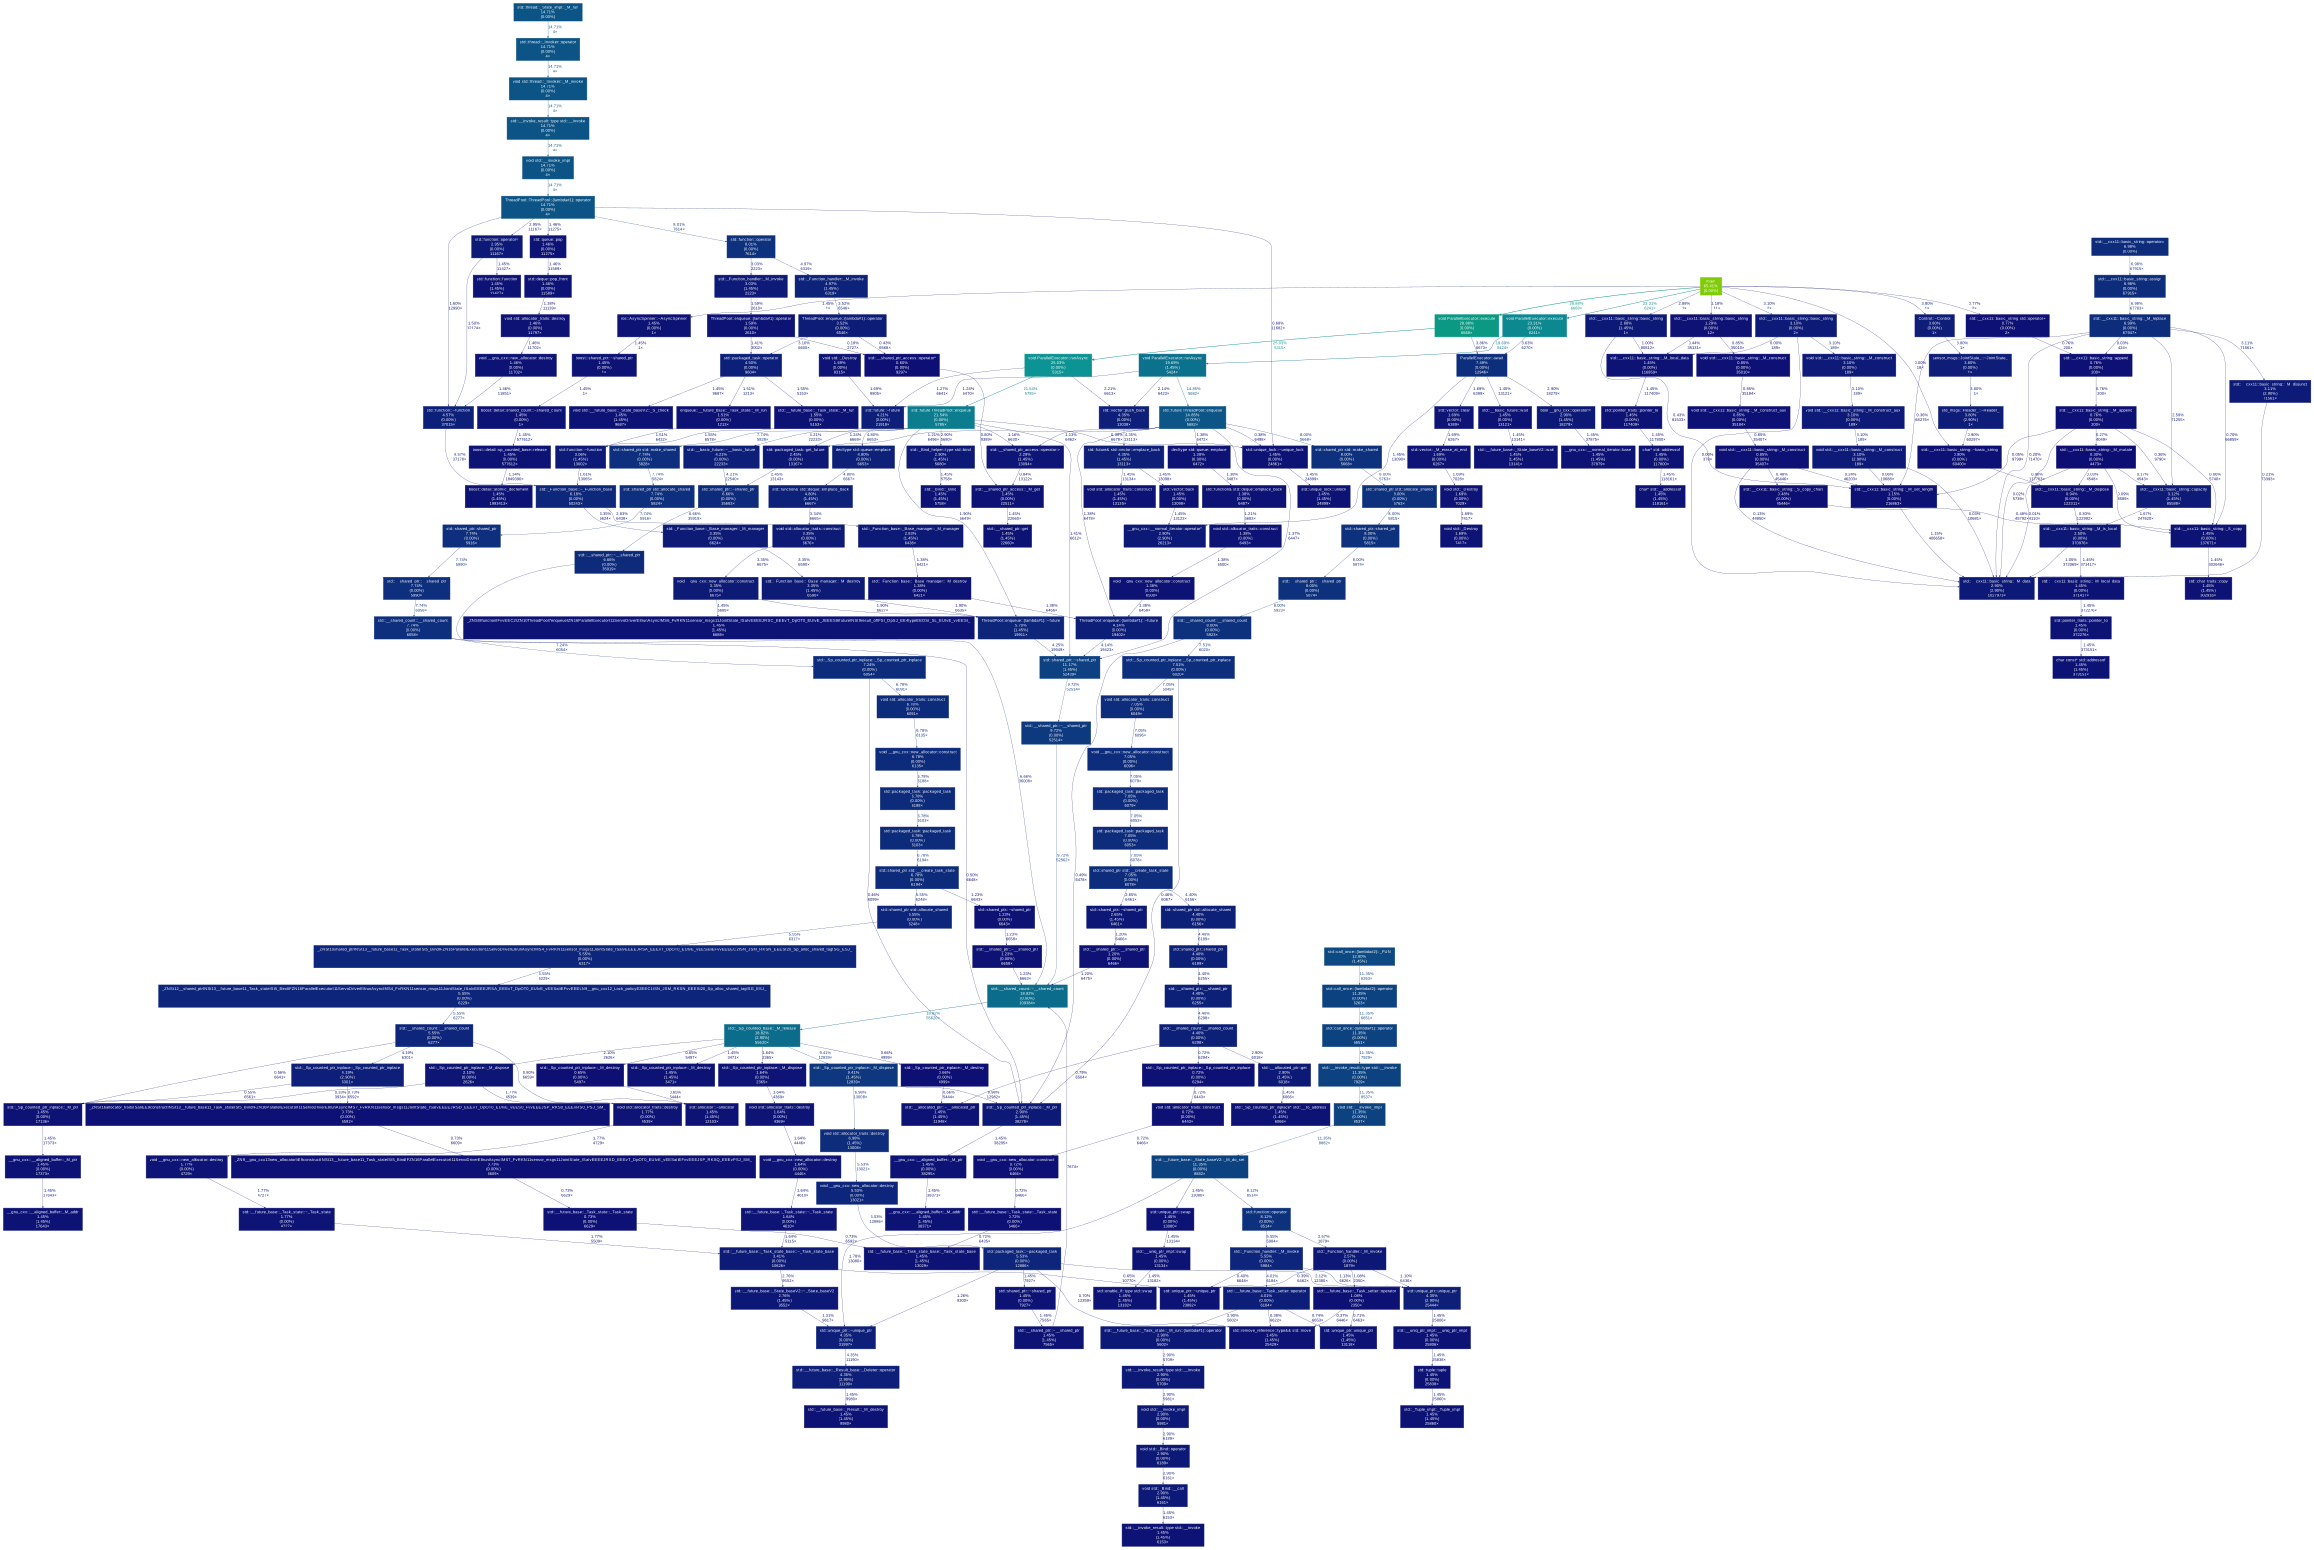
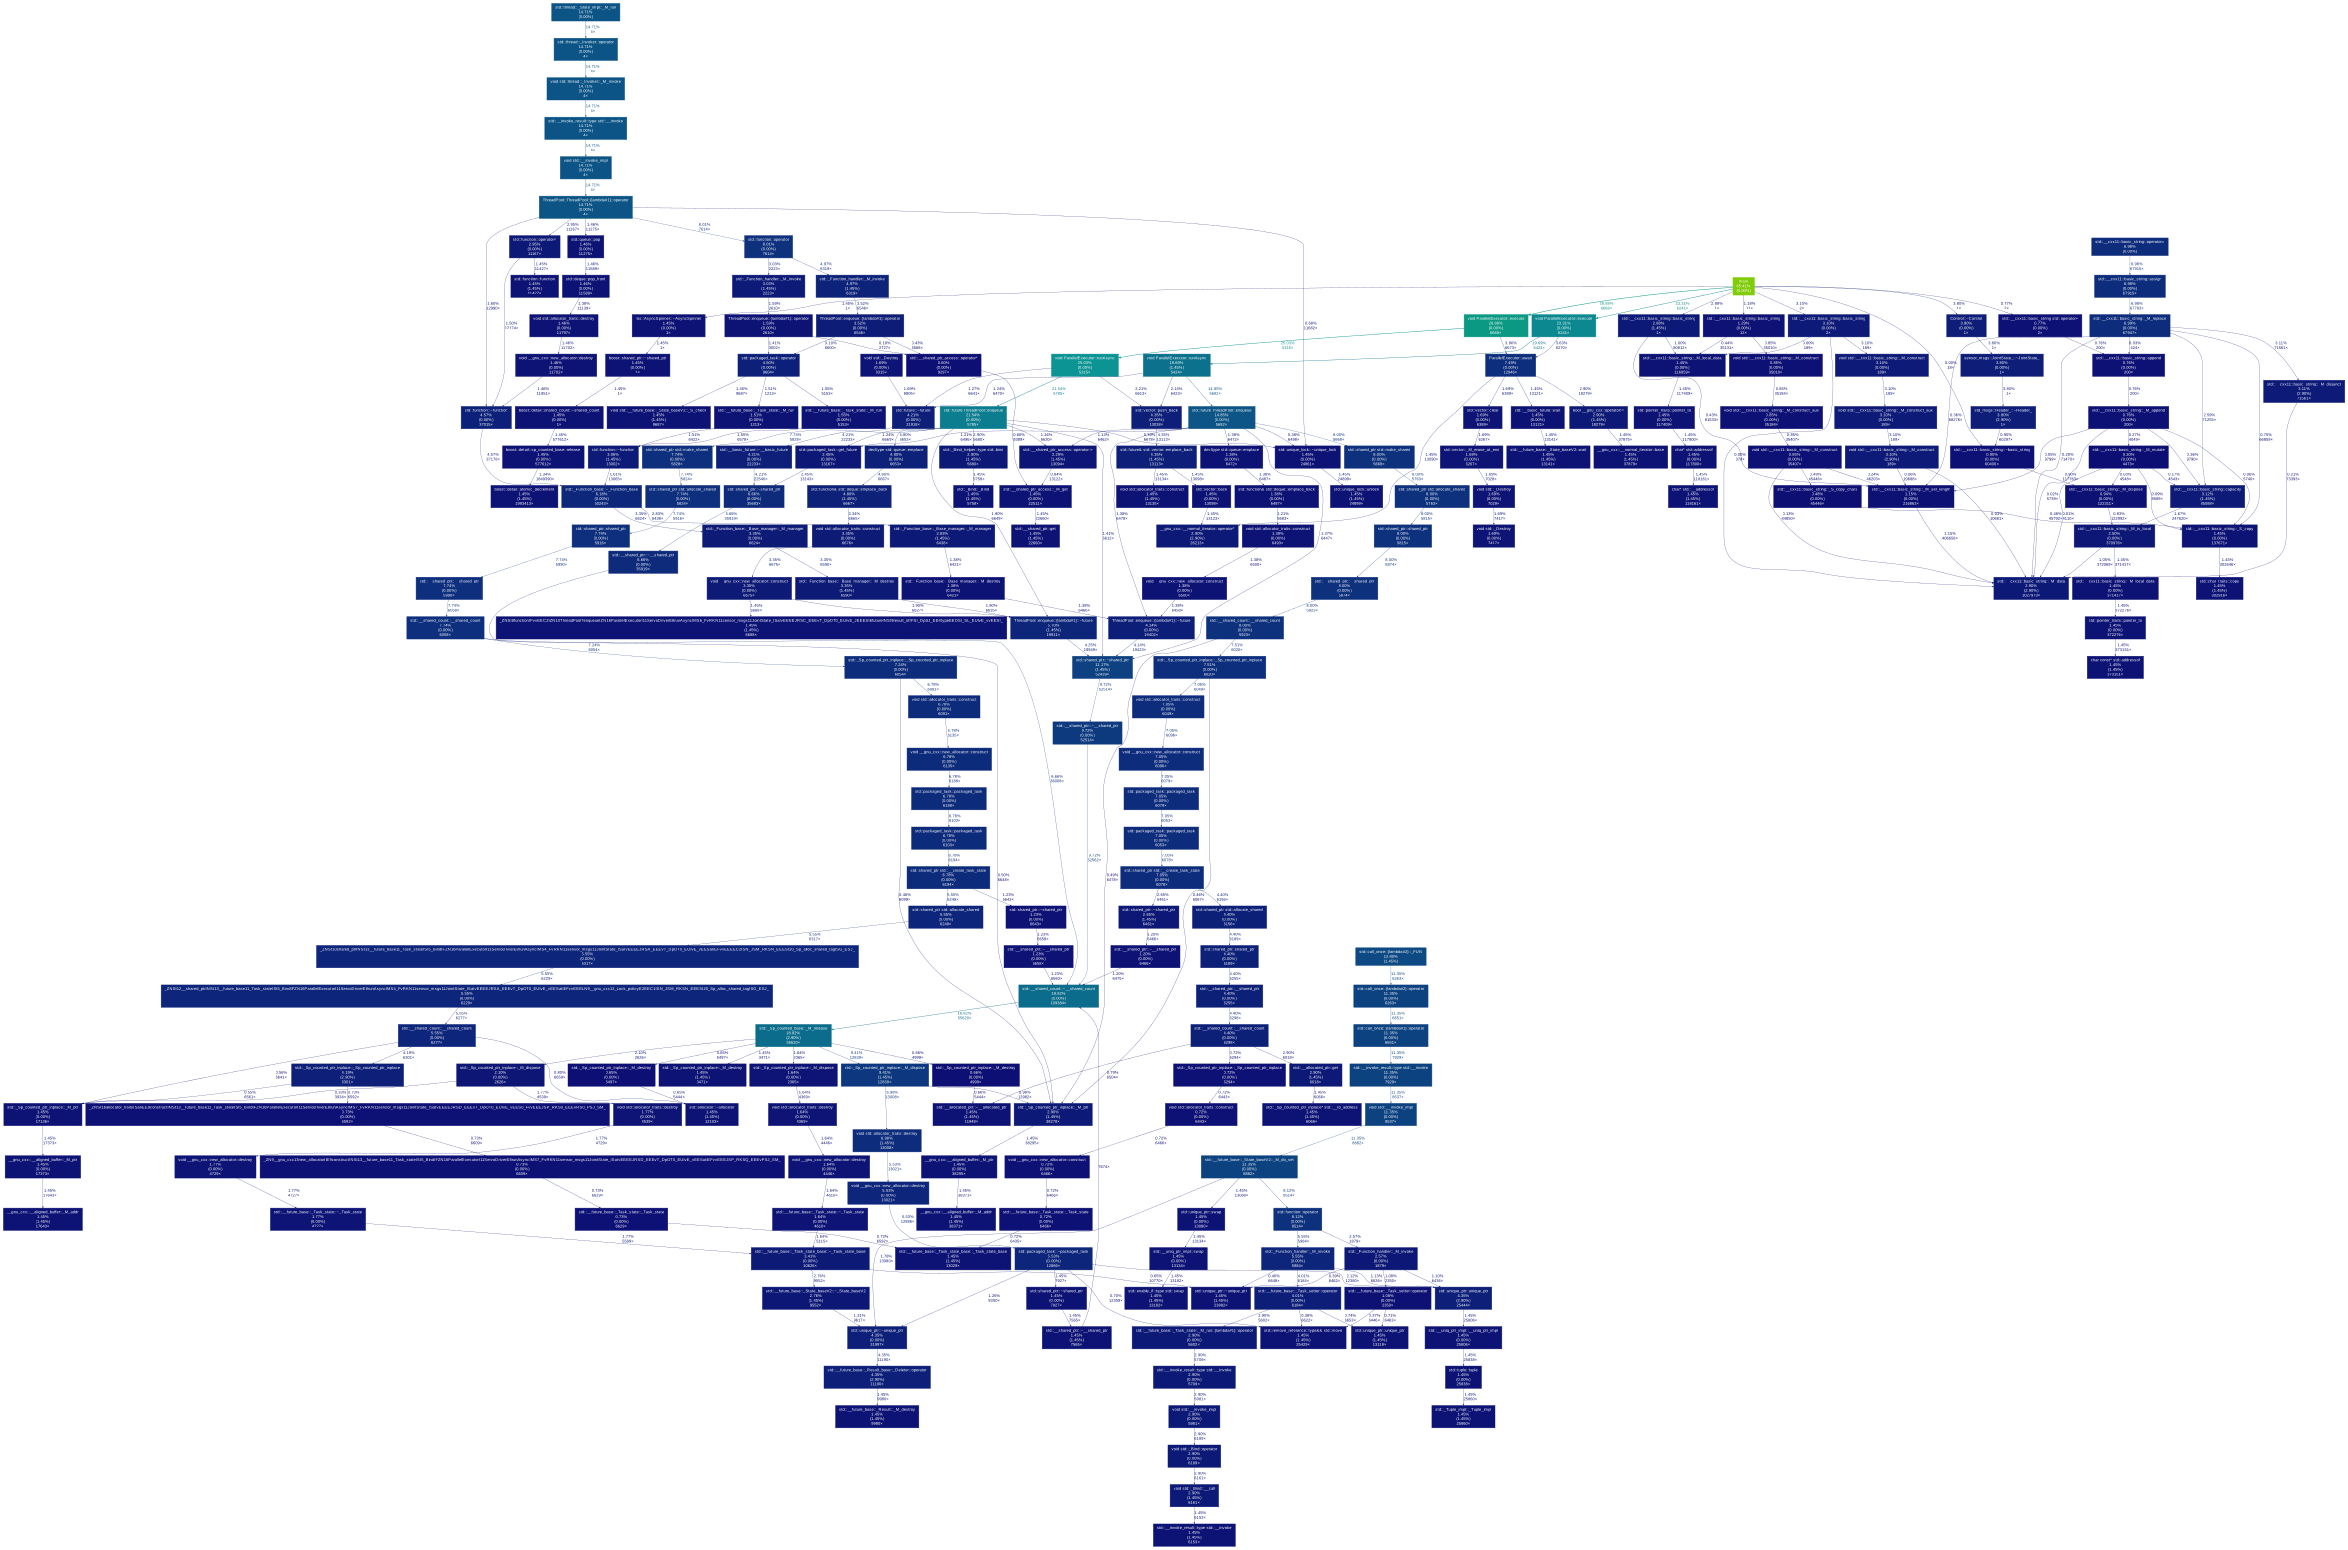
node "enqueue::__future_base::_Task_state::_M_run 1.51% (0.00%) 1213×": label "enqueue::__future_base::_Task_state::_M_run 1.51% (0.00%) 1213×" -> "std::__future_base::_Task_state::_M_run 1.51% (0.00%) 1213×"
